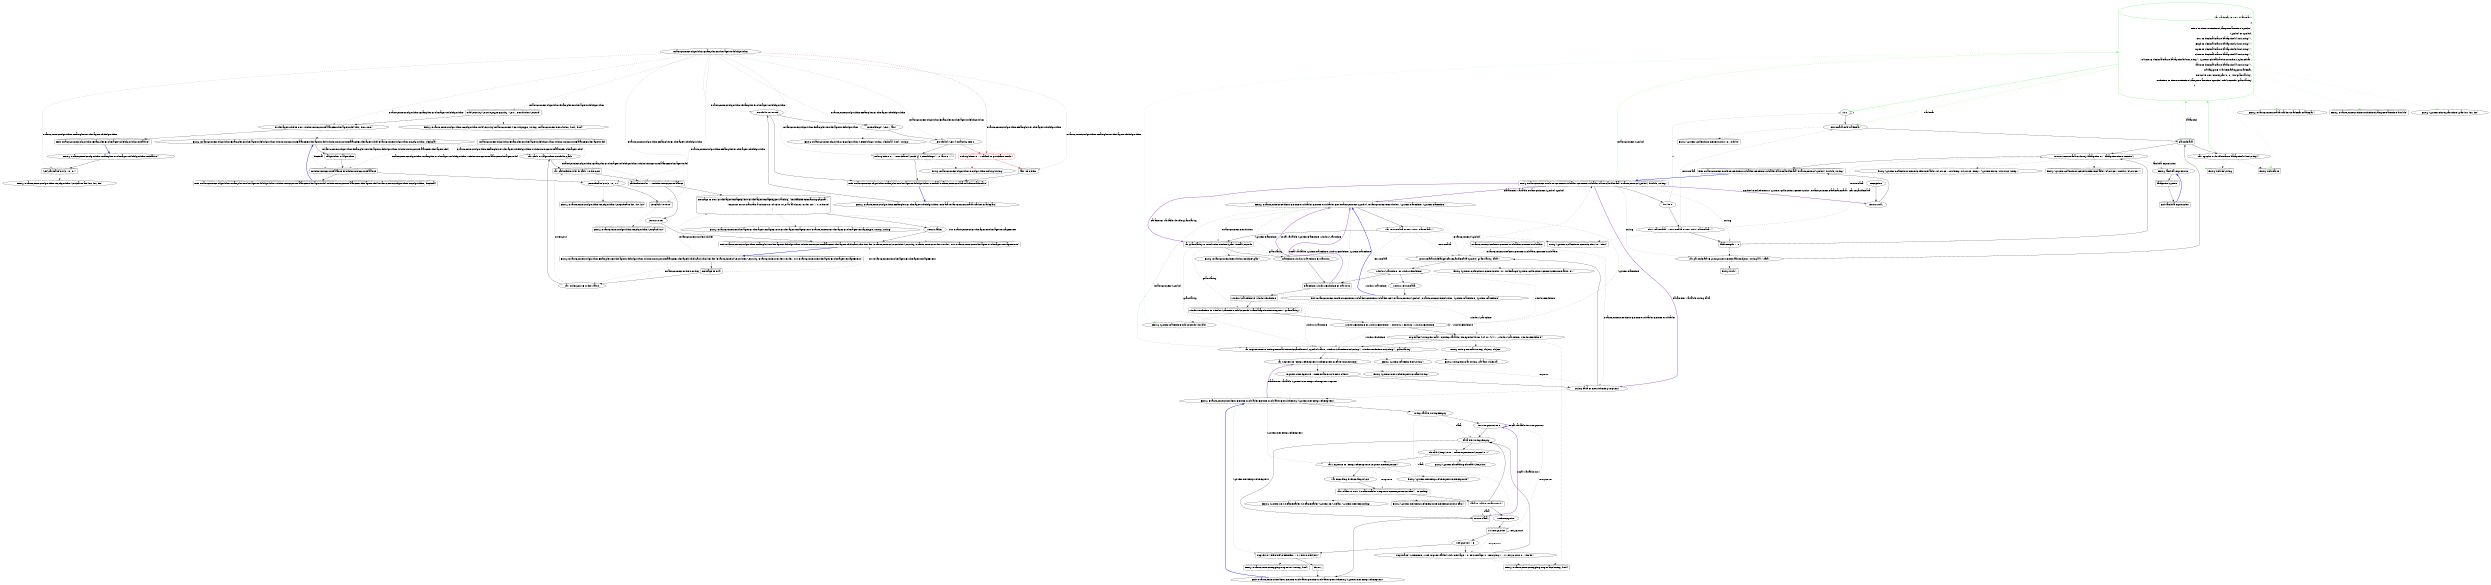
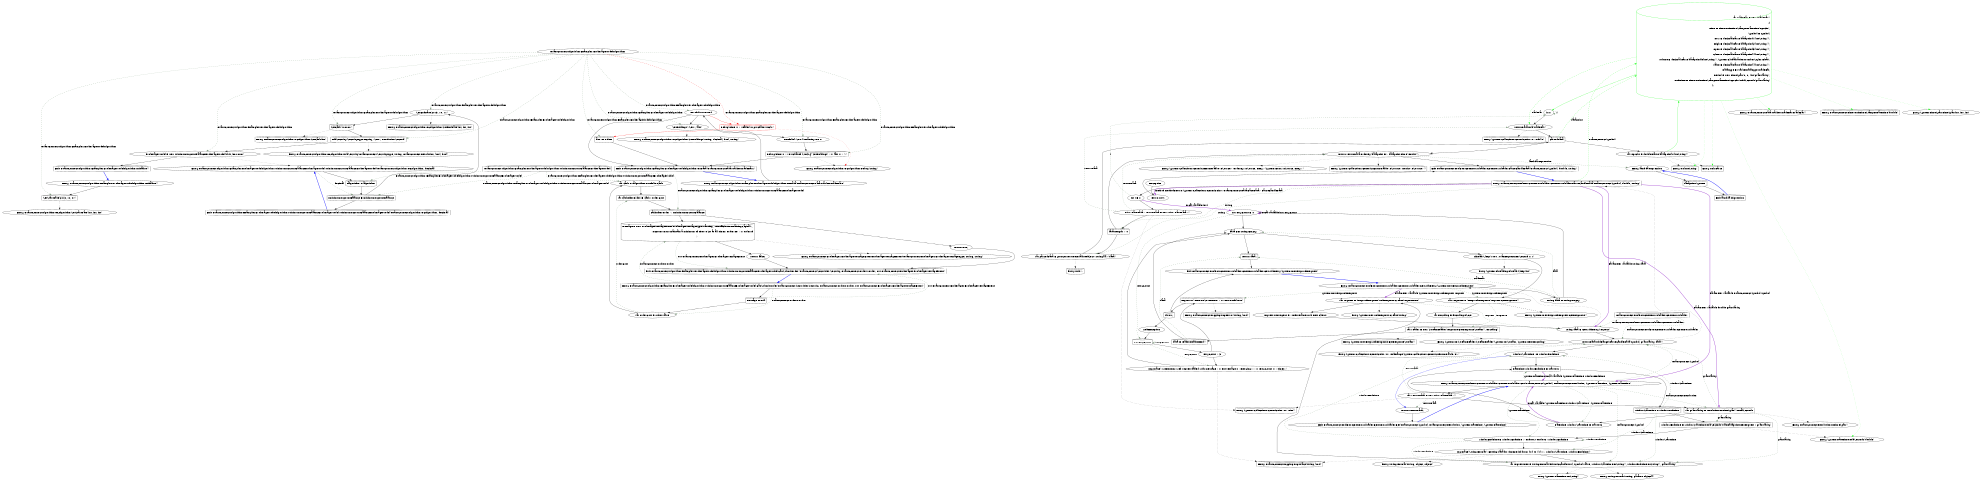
edge "SetCash(100000)" -> "AddSecurity(SecurityType.Equity, ''SPY'', Resolution.Second)": added
edge "Portfolio[''SPY''].Quantity == 0" -> "Debug(Time + '' - Failed to purchase stock'')": now "!Portfolio.Invested" -> "Debug(Time + '' - Failed to purchase stock'')"
edge "string data = string.Empty" -> "return data;": label "data" -> "tradeBar"
edge "return data;" -> "int retryCount = 0": now "int i = 0" -> "int retryCount = 0"
edge "data = reader.ReadToEnd()" -> "WebException": now "throw;" -> "WebException"
